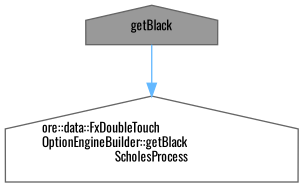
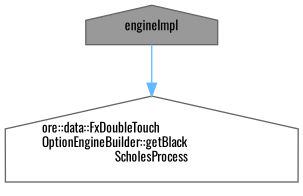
node "getBlack": label "getBlack" -> "engineImpl"
